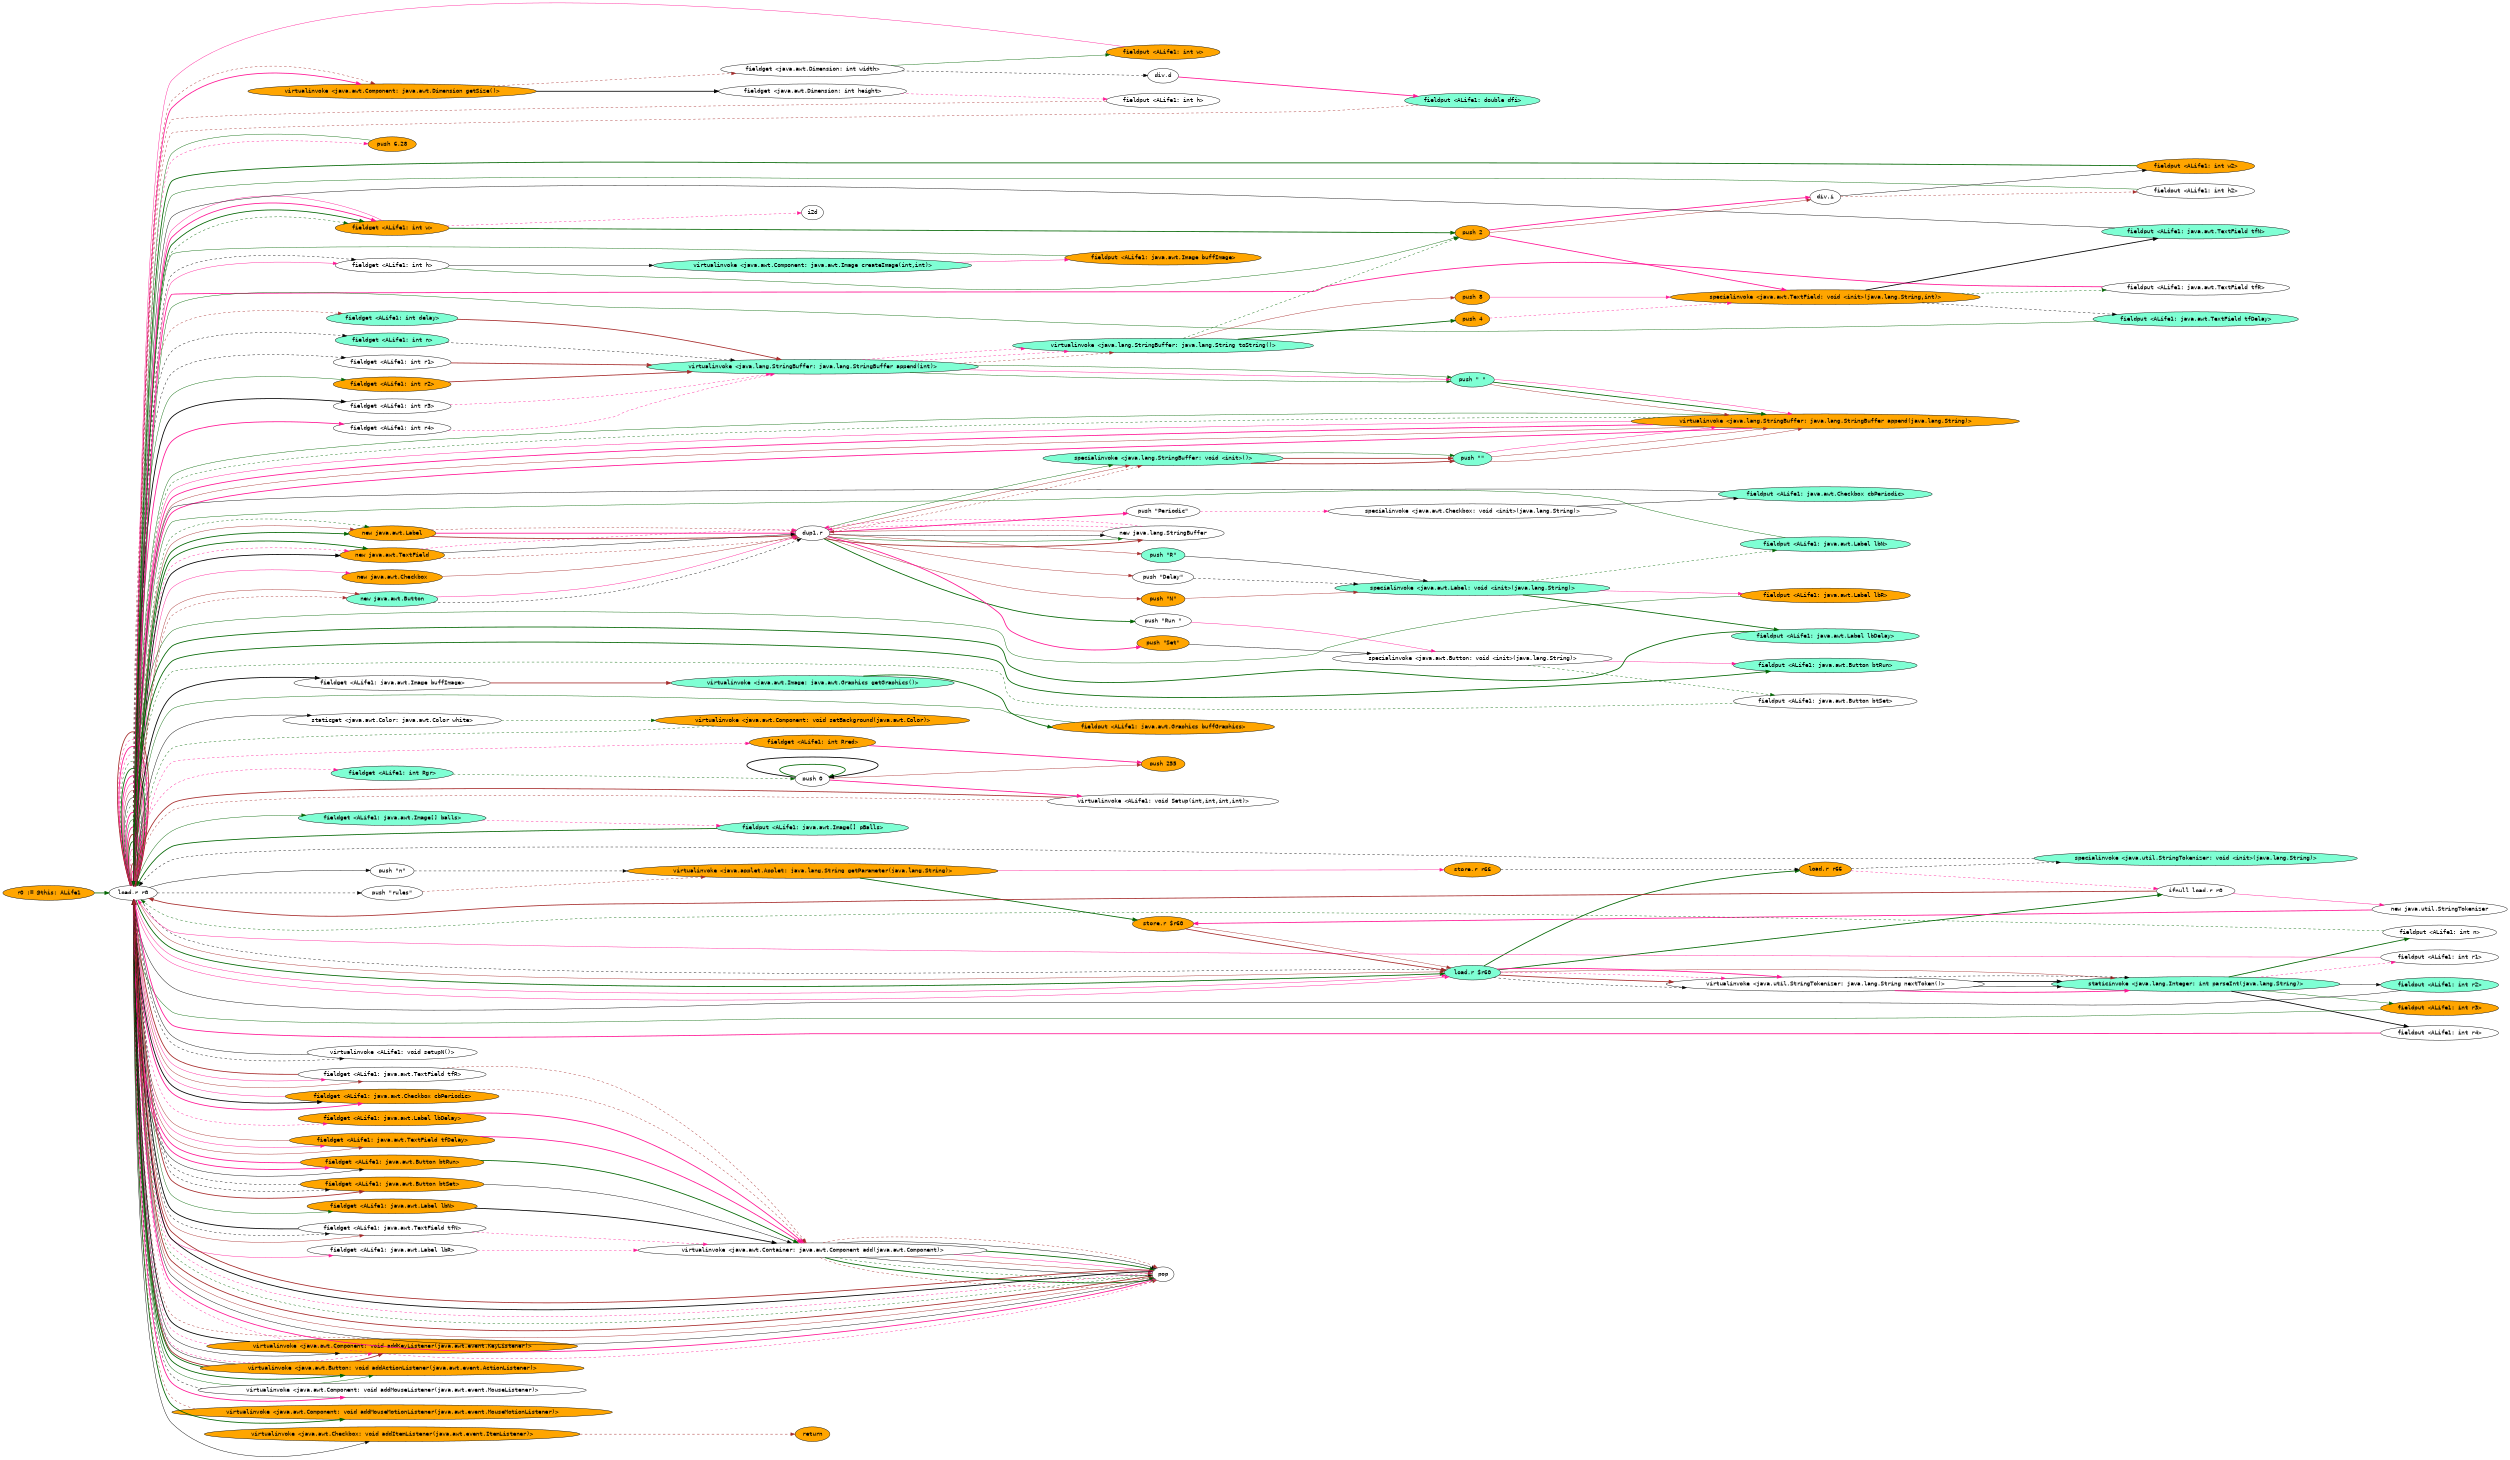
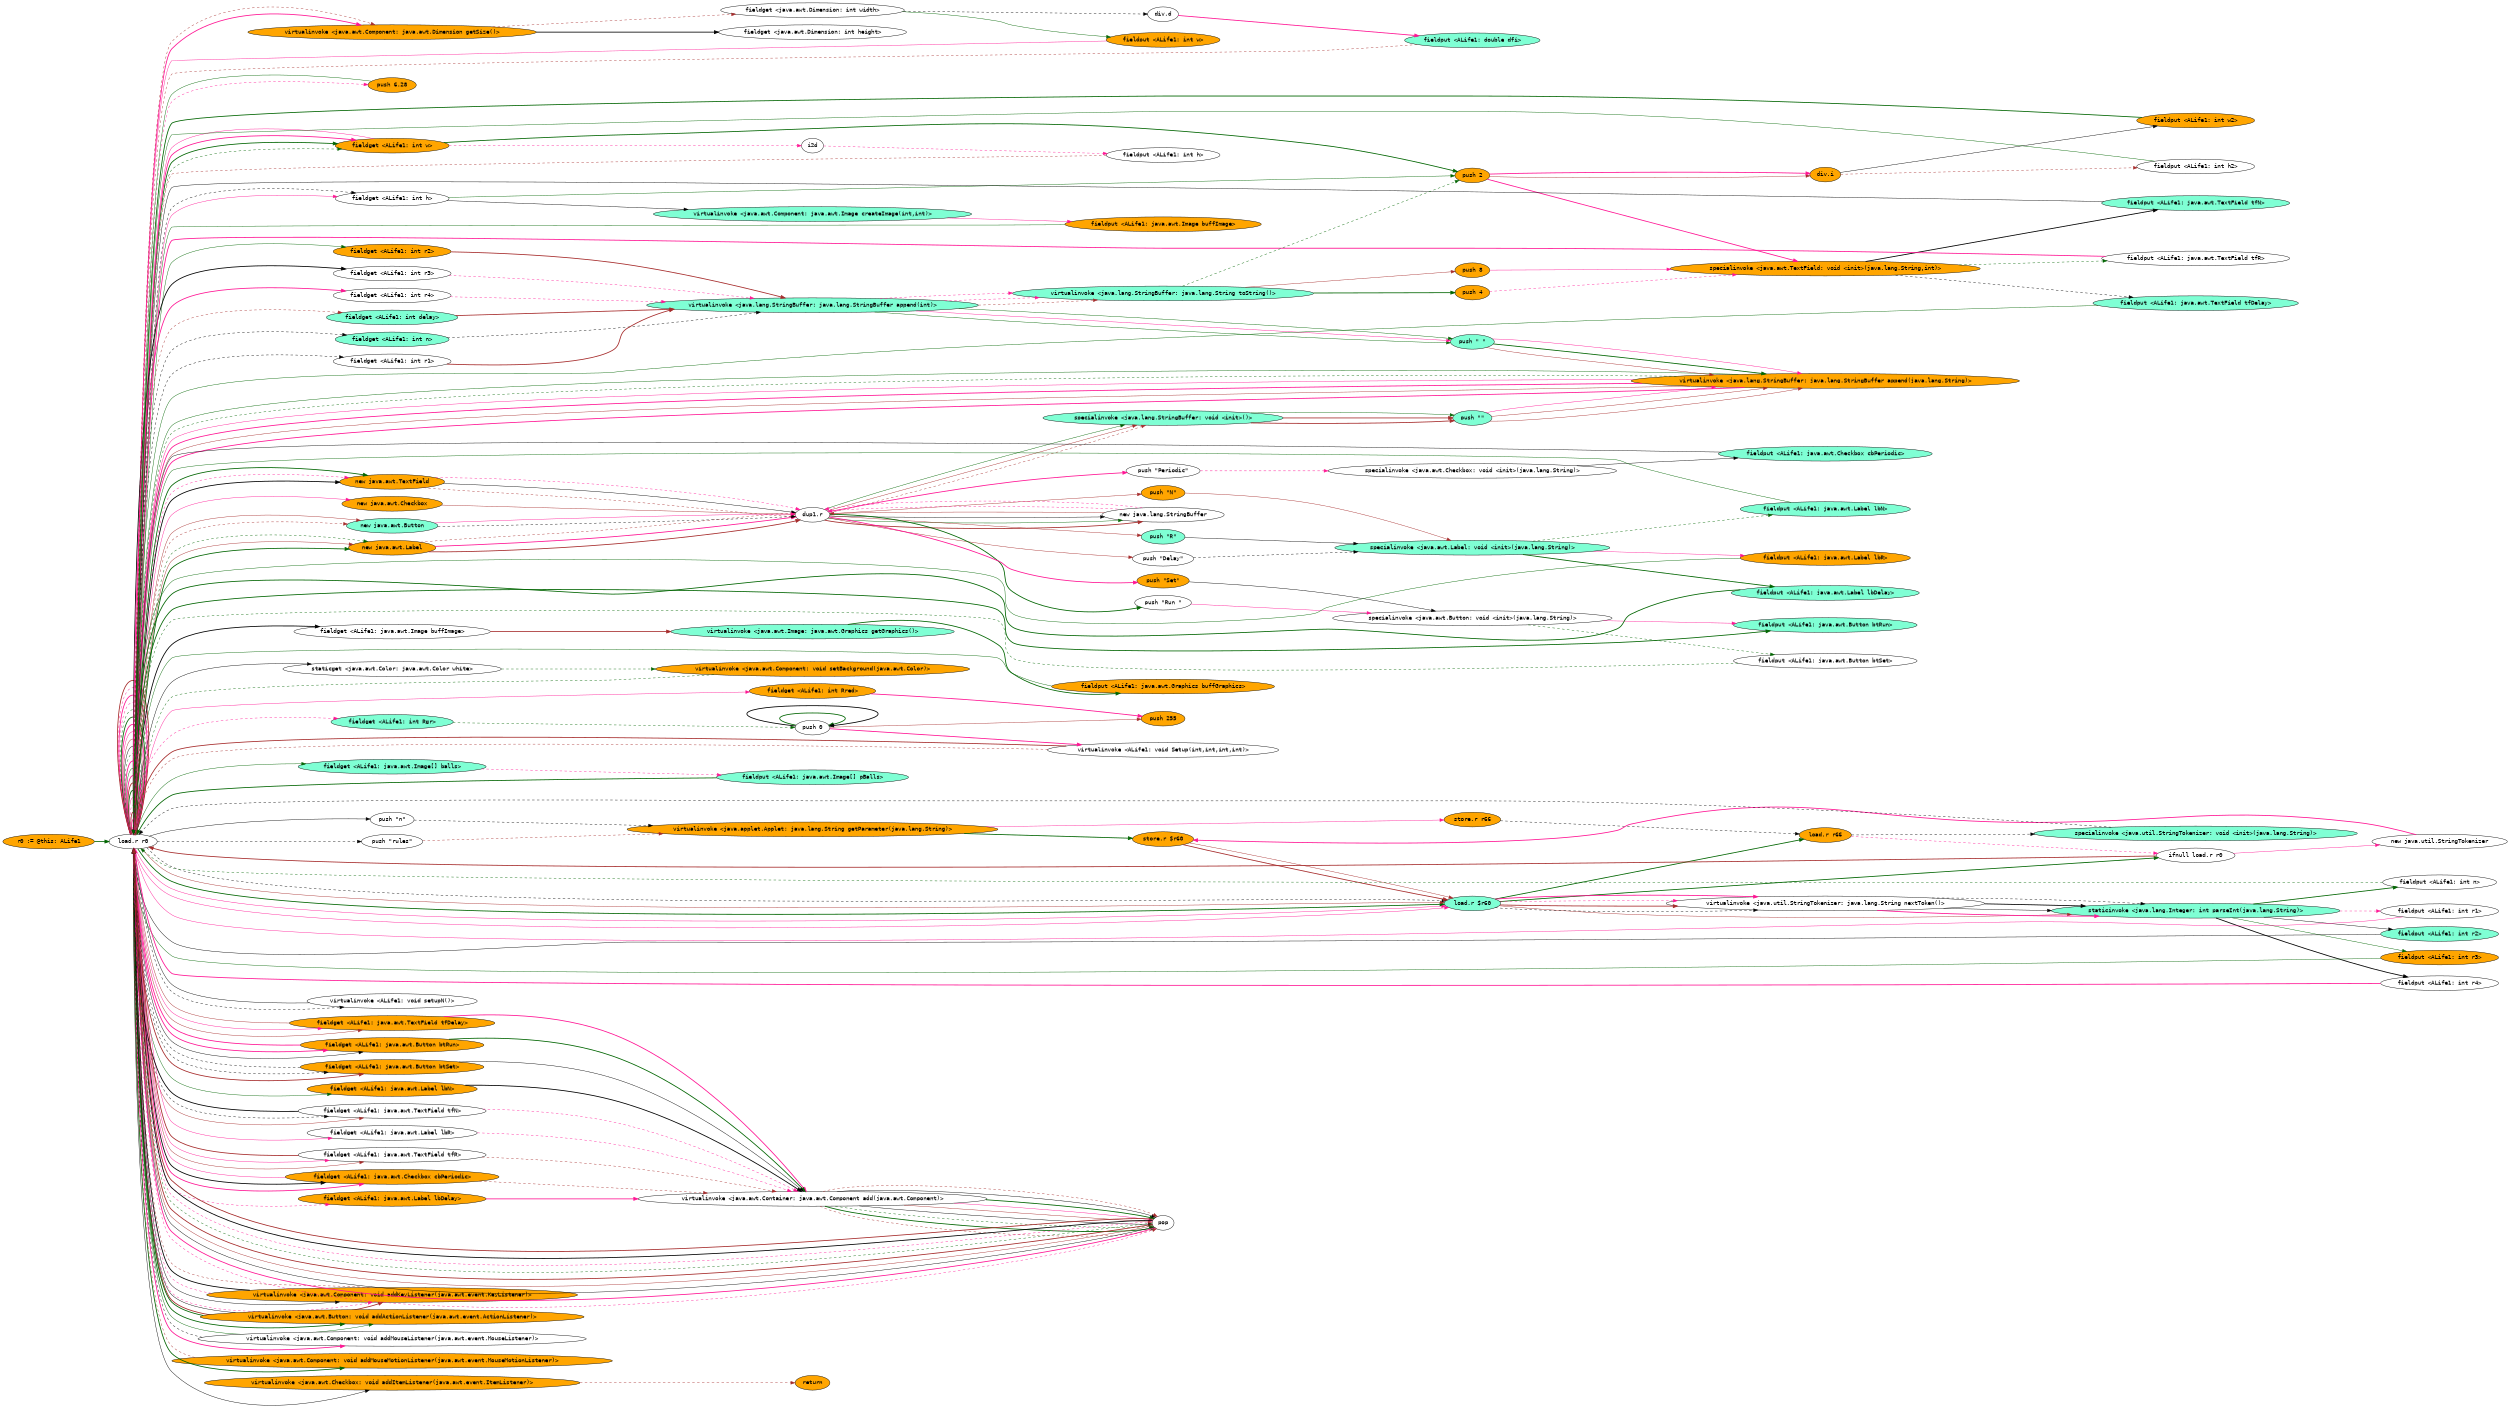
edge "fieldget <java.awt.Dimension: int height>" -> "fieldput <ALife1: int h>": now "i2d" -> "fieldput <ALife1: int h>"
node "div.i": fillcolor white -> orange
edge "load.r r0" -> "fieldget <ALife1: int Rred>": style dashed -> solid
